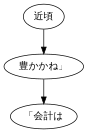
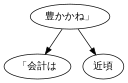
edge "近頃" -> "豊かかね」": reversed
